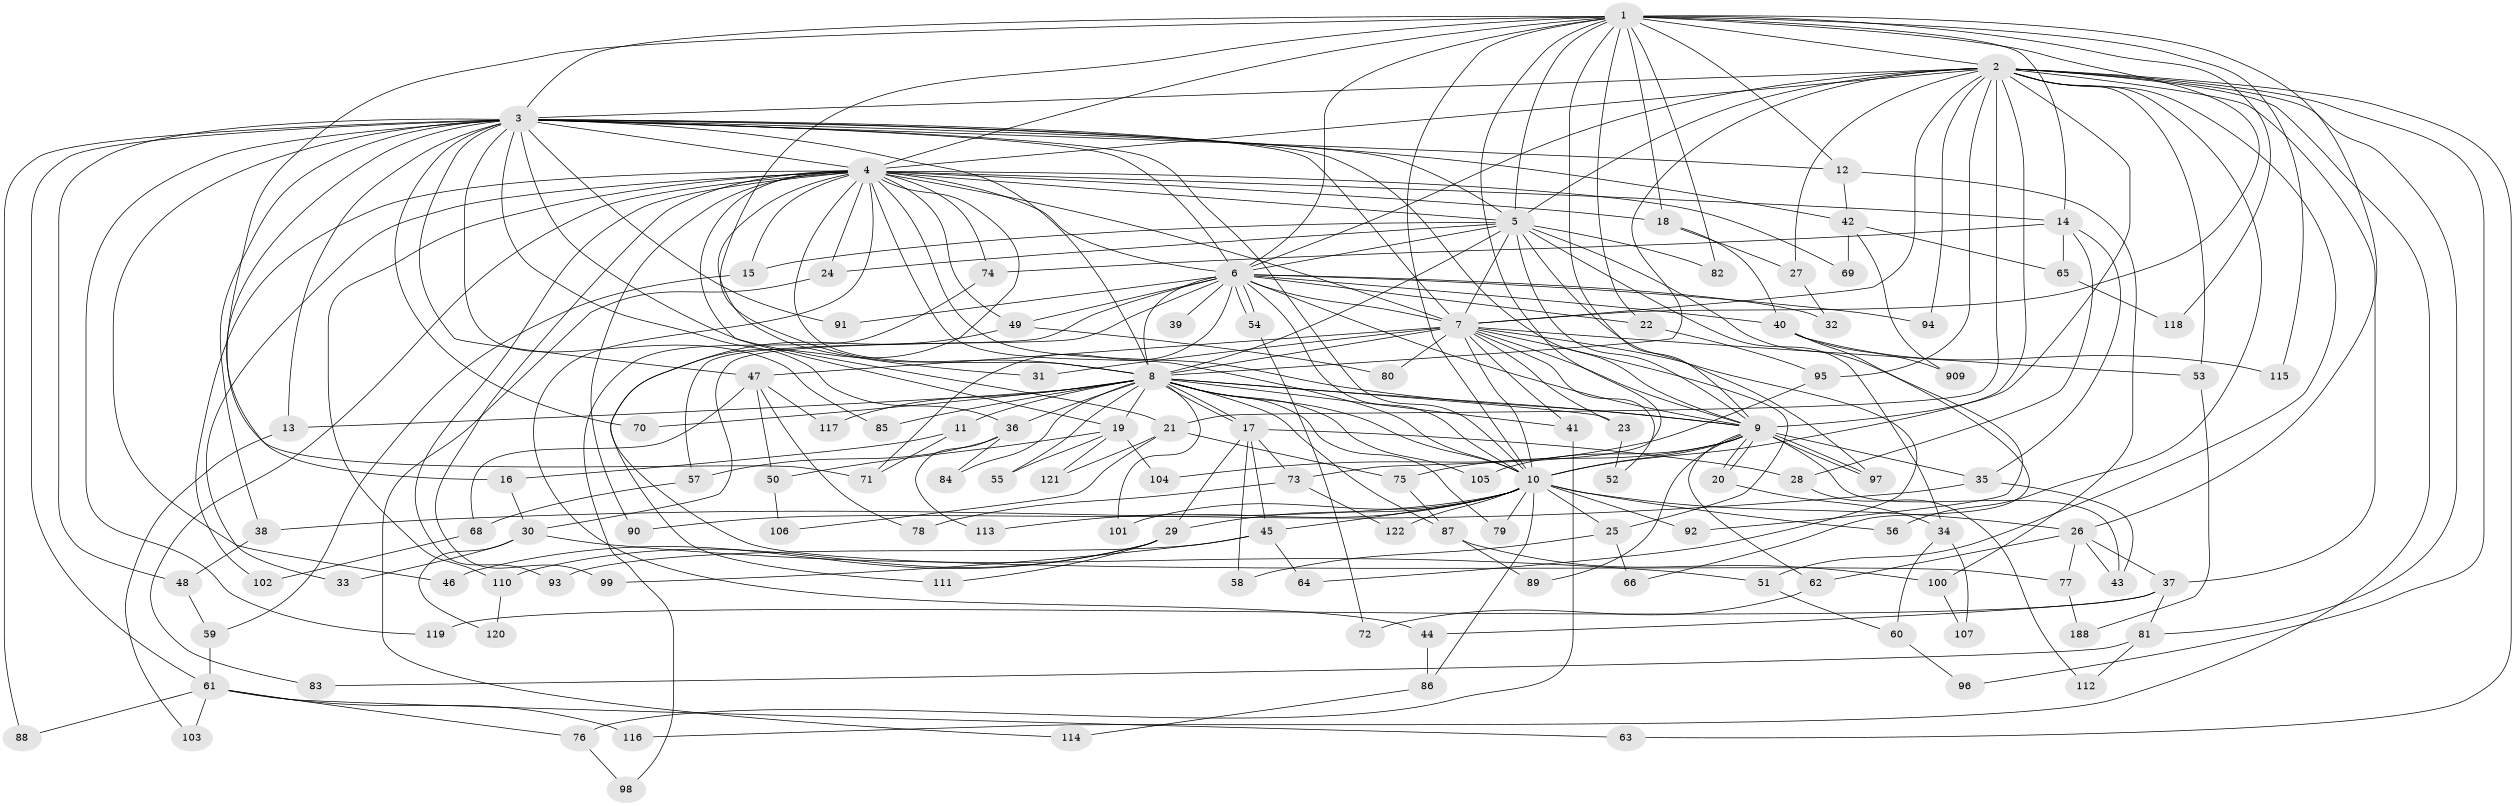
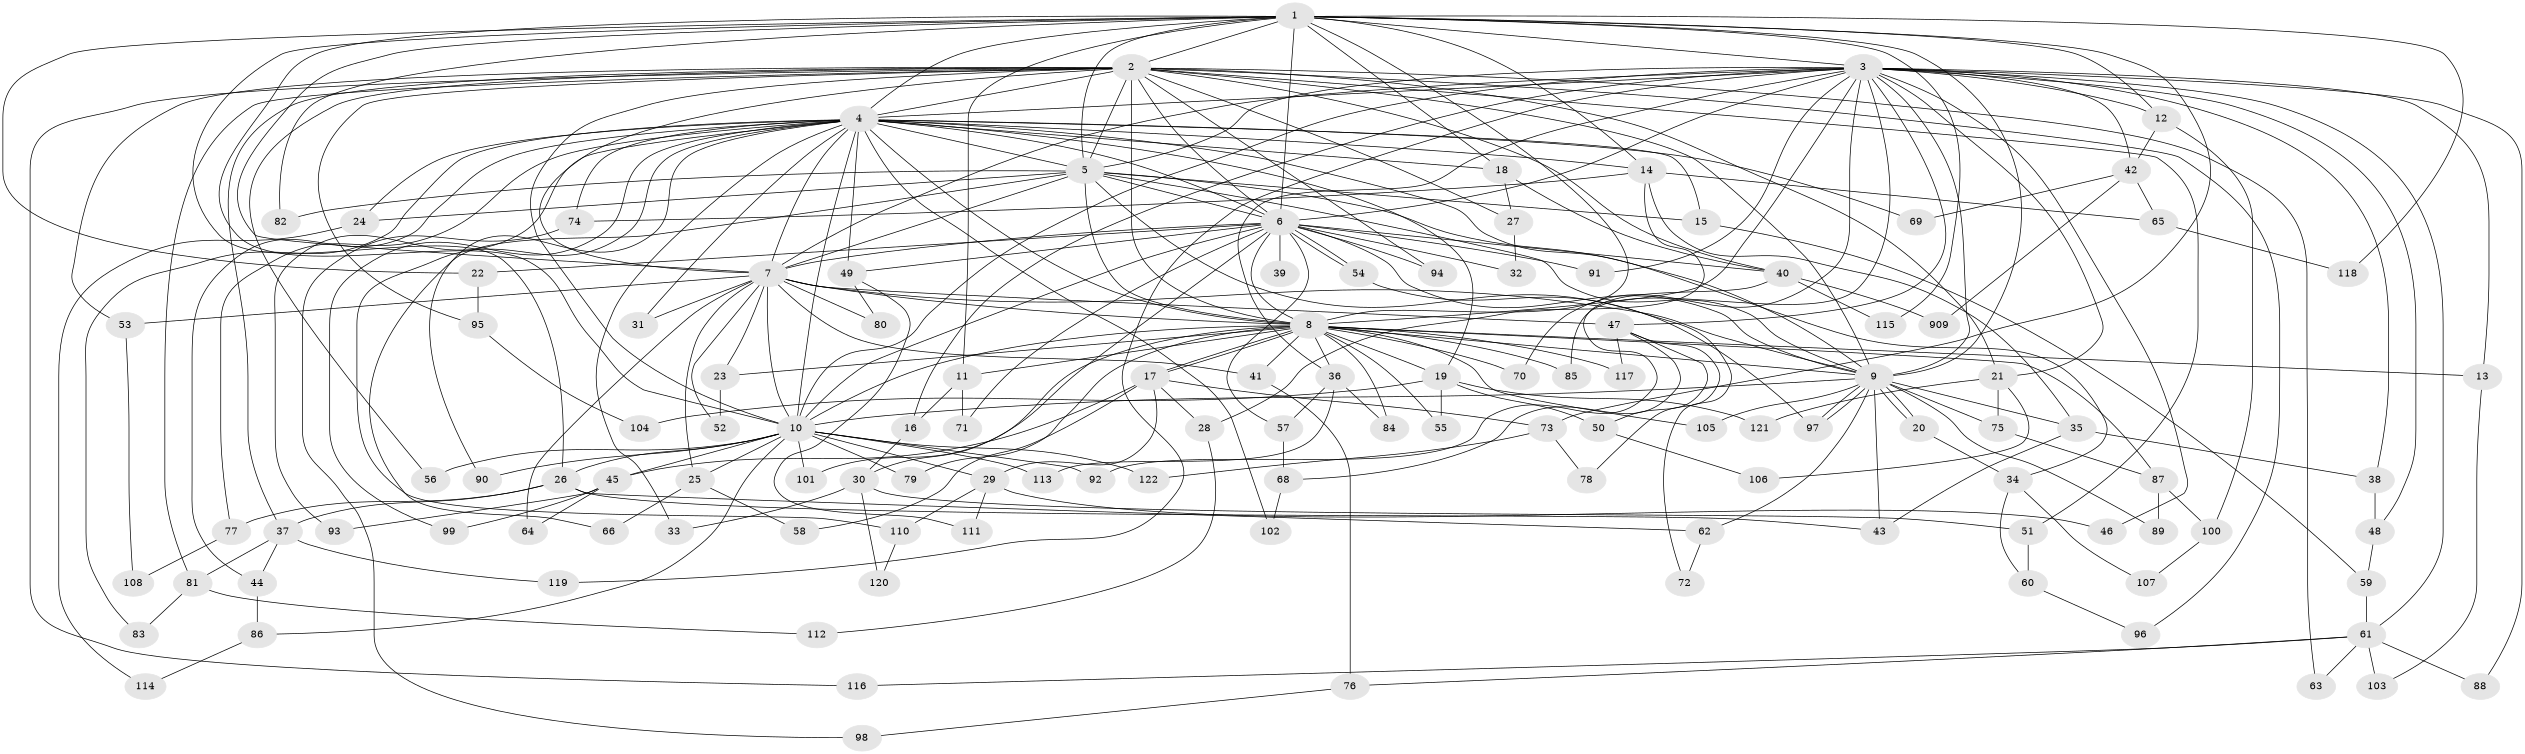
edge "1" -- "71": now "1" -- "11"
edge "2" -- "3": now "2" -- "40"
node "188": label "188" -> "108"
